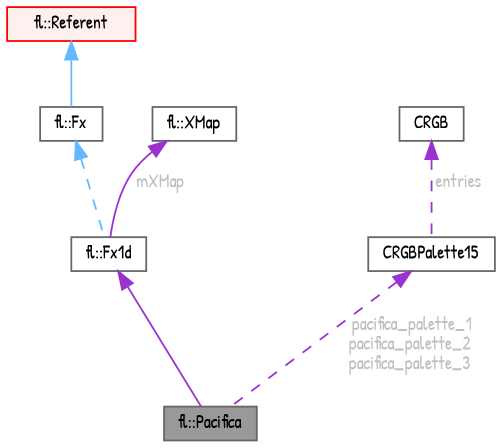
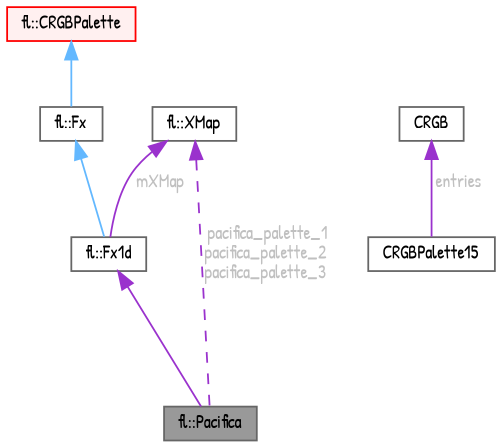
node "fl::Referent": label "fl::Referent" -> "fl::CRGBPalette"
edge "fl::Fx1d" -> "fl::Fx": style dashed -> solid
edge "CRGBPalette15" -> "CRGB": style dashed -> solid
edge "fl::Pacifica" -> "CRGBPalette15": now "fl::Pacifica" -> "fl::XMap"
